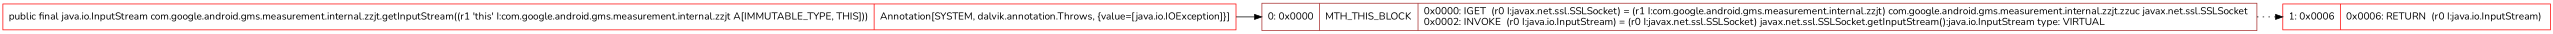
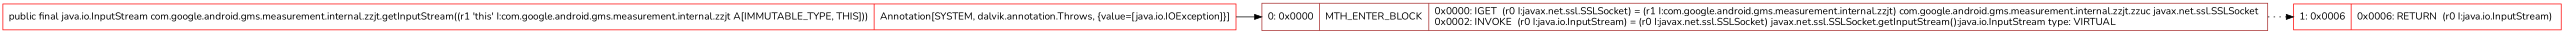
node "0: 0x0000": text "MTH_THIS_BLOCK" -> "MTH_ENTER_BLOCK"
